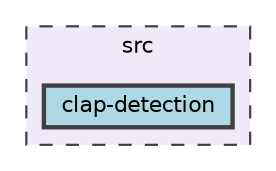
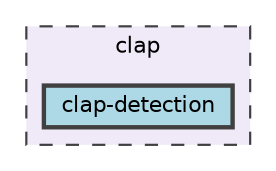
cluster "src": label "src" -> "clap"
